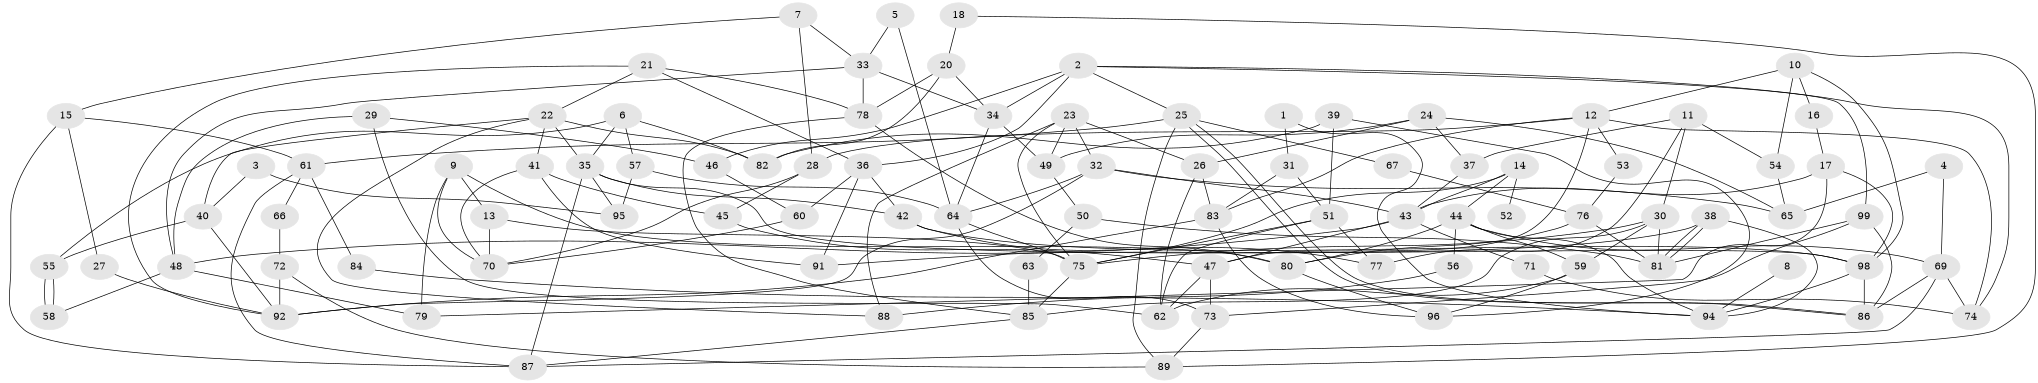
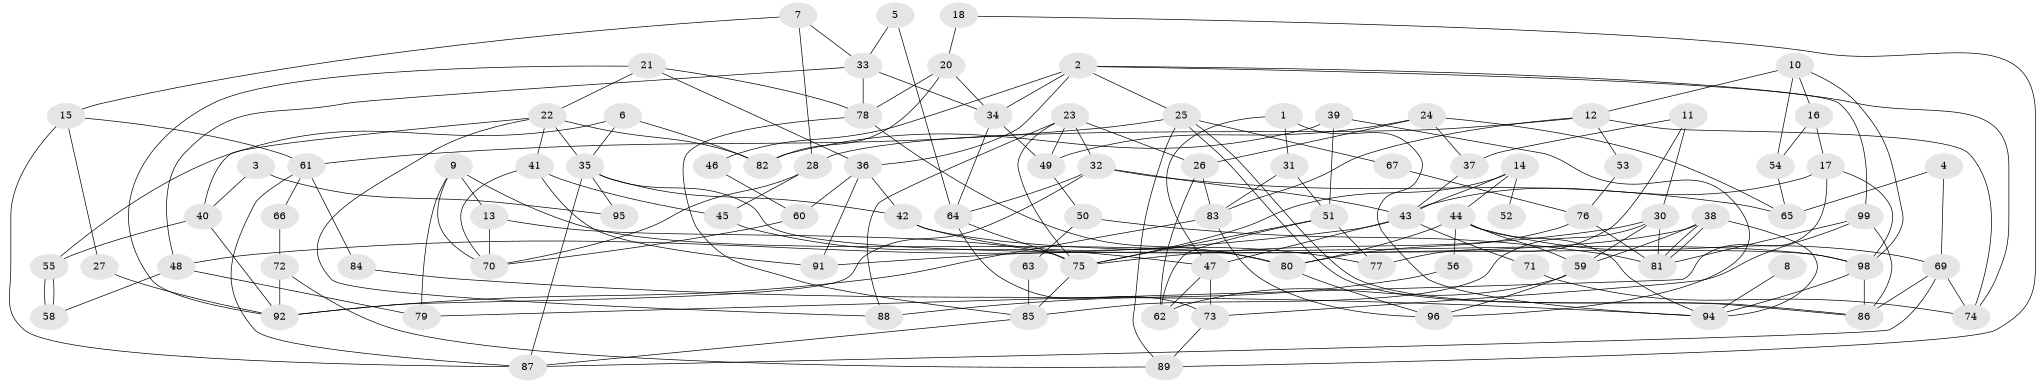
node "29": removed
edge "11" -- "54": now "16" -- "54"
node "57": removed
edge "12" -- "47": now "1" -- "47"
edge "38" -- "59": added
